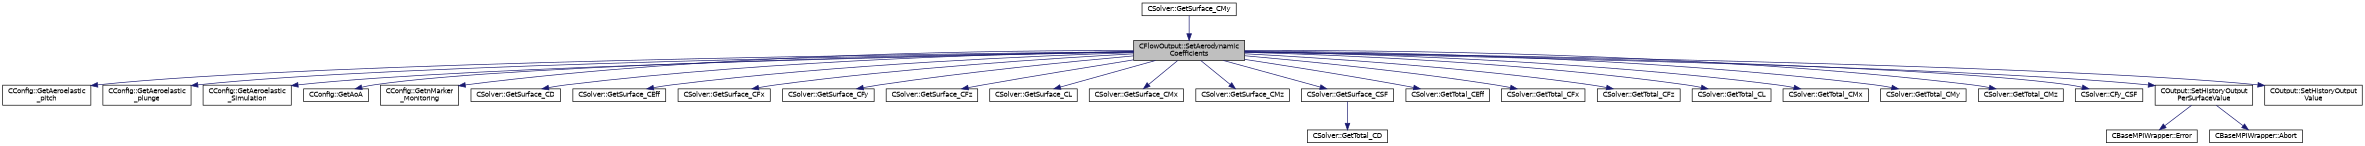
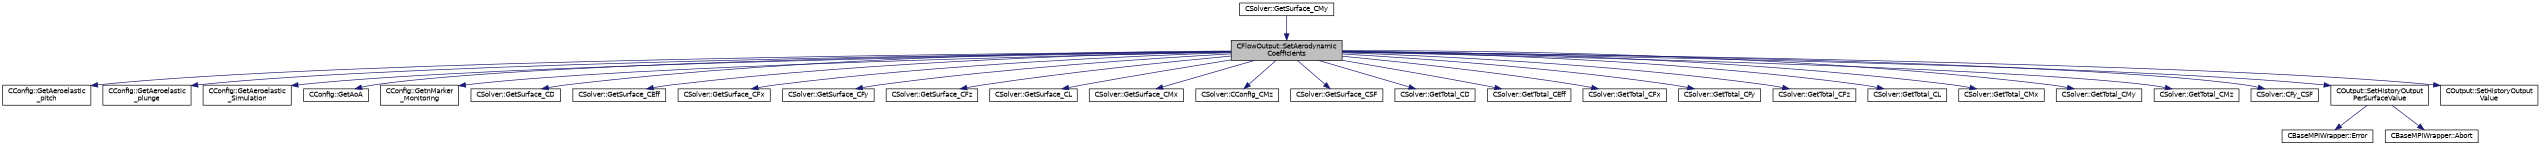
node "CSolver::GetSurface_CMz": label "CSolver::GetSurface_CMz" -> "CSolver::CConfig_CMz"
node "CSolver::GetTotal_CFy": added
edge "CSolver::GetSurface_CSF" -> "CSolver::GetTotal_CD": now "CFlowOutput::SetAerodynamic Coefficients" -> "CSolver::GetTotal_CD"
